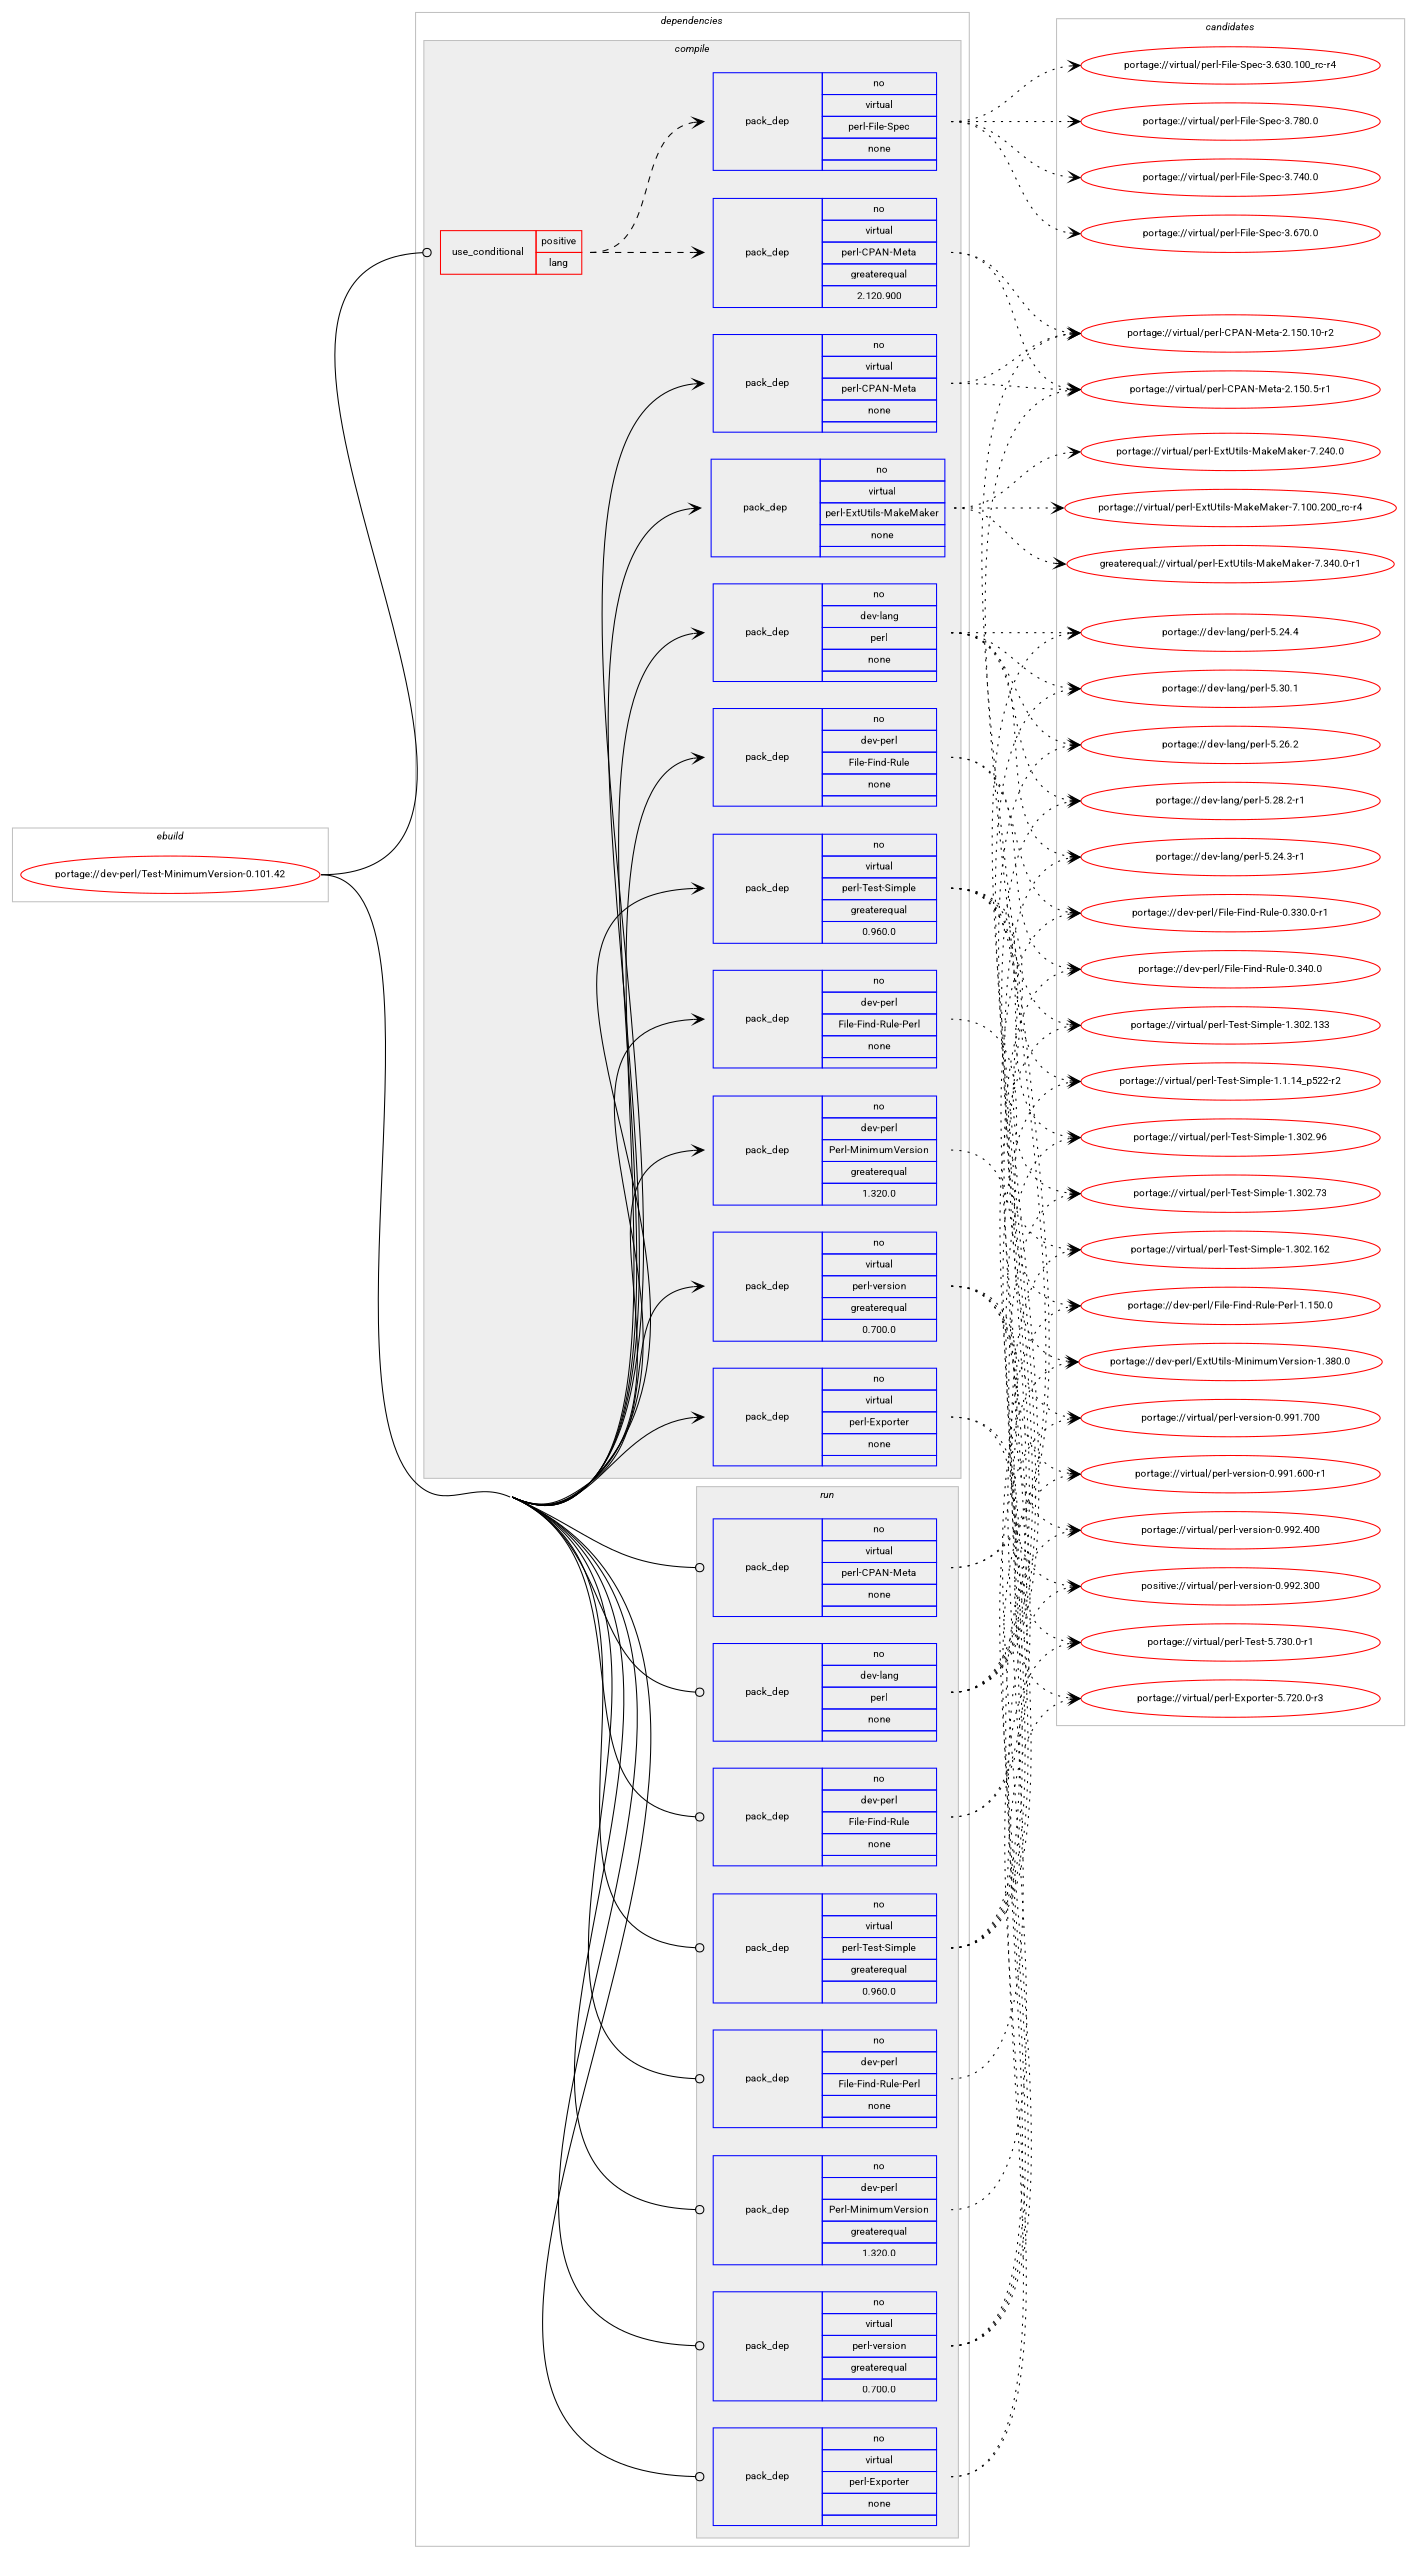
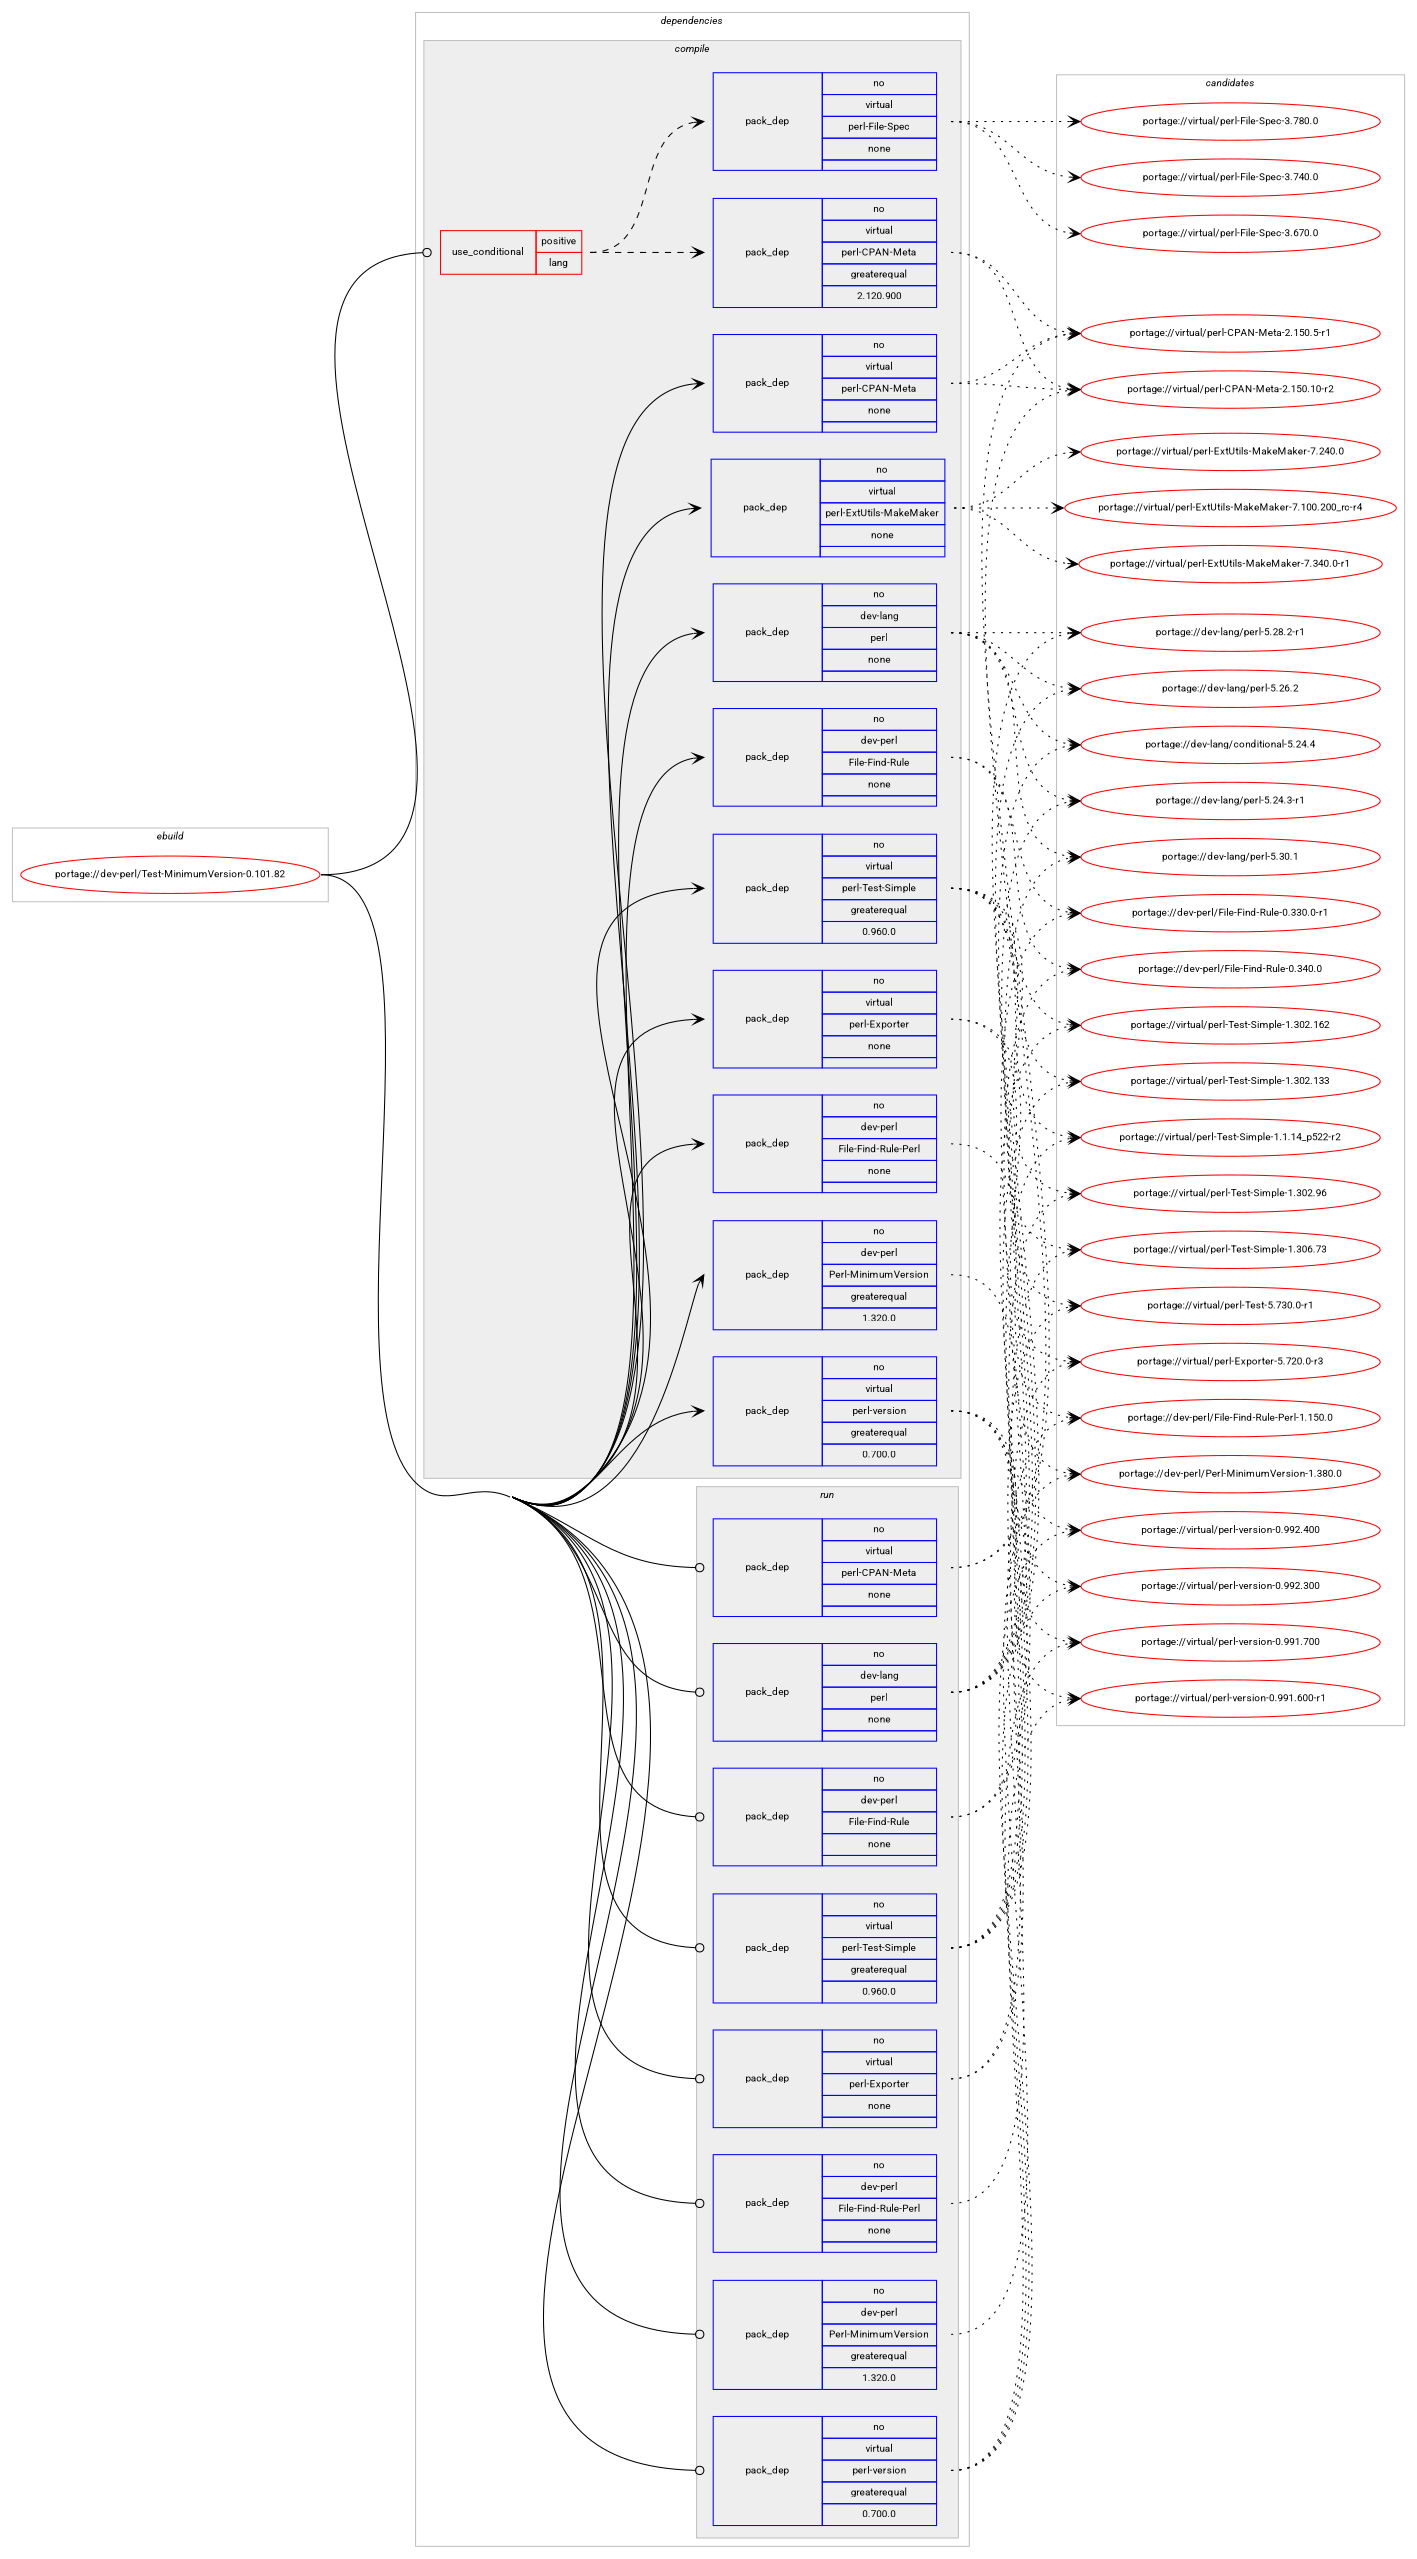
node "portage://virtual/perl-File-Spec-3.630.100_rc-r4": removed
node "greaterequal://virtual/perl-ExtUtils-MakeMaker-7.340.0-r1": label "greaterequal://virtual/perl-ExtUtils-MakeMaker-7.340.0-r1" -> "portage://virtual/perl-ExtUtils-MakeMaker-7.340.0-r1"
node "portage://dev-lang/perl-5.24.4": label "portage://dev-lang/perl-5.24.4" -> "portage://dev-lang/conditional-5.24.4"
node "portage://dev-perl/Test-MinimumVersion-0.101.42": label "portage://dev-perl/Test-MinimumVersion-0.101.42" -> "portage://dev-perl/Test-MinimumVersion-0.101.82"
node "portage://virtual/perl-Test-Simple-1.302.73": label "portage://virtual/perl-Test-Simple-1.302.73" -> "portage://virtual/perl-Test-Simple-1.306.73"
node "portage://dev-perl/ExtUtils-MinimumVersion-1.380.0": label "portage://dev-perl/ExtUtils-MinimumVersion-1.380.0" -> "portage://dev-perl/Perl-MinimumVersion-1.380.0"
node "positive://virtual/perl-version-0.992.300": label "positive://virtual/perl-version-0.992.300" -> "portage://virtual/perl-version-0.992.300"
